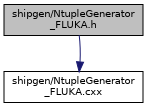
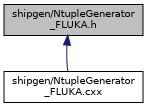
edge "shipgen/NtupleGenerator _FLUKA.h" -> "shipgen/NtupleGenerator _FLUKA.cxx": reversed
